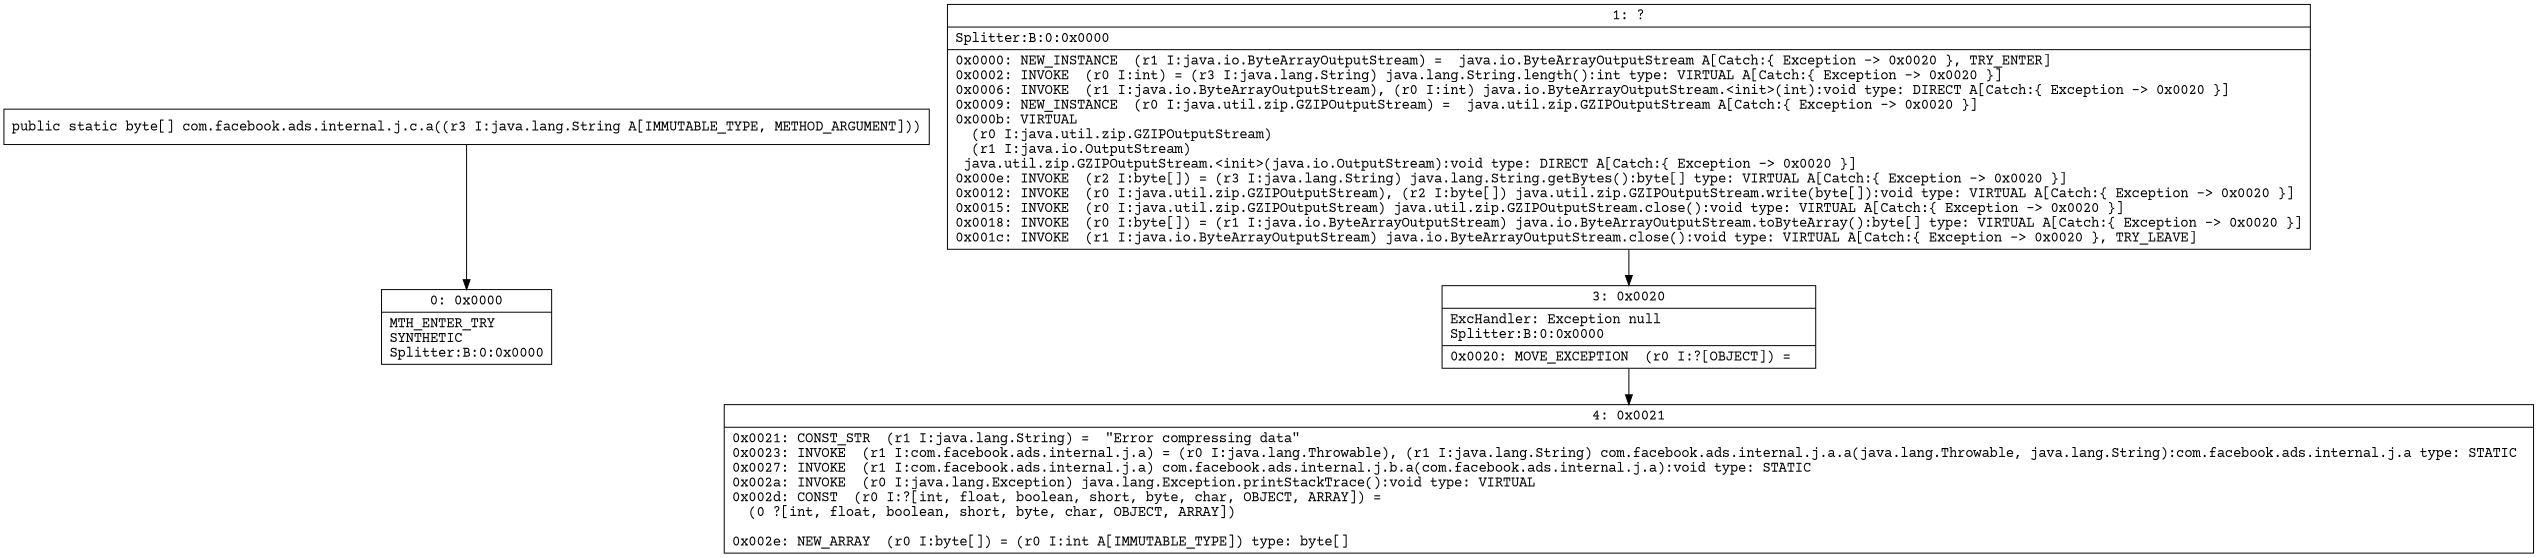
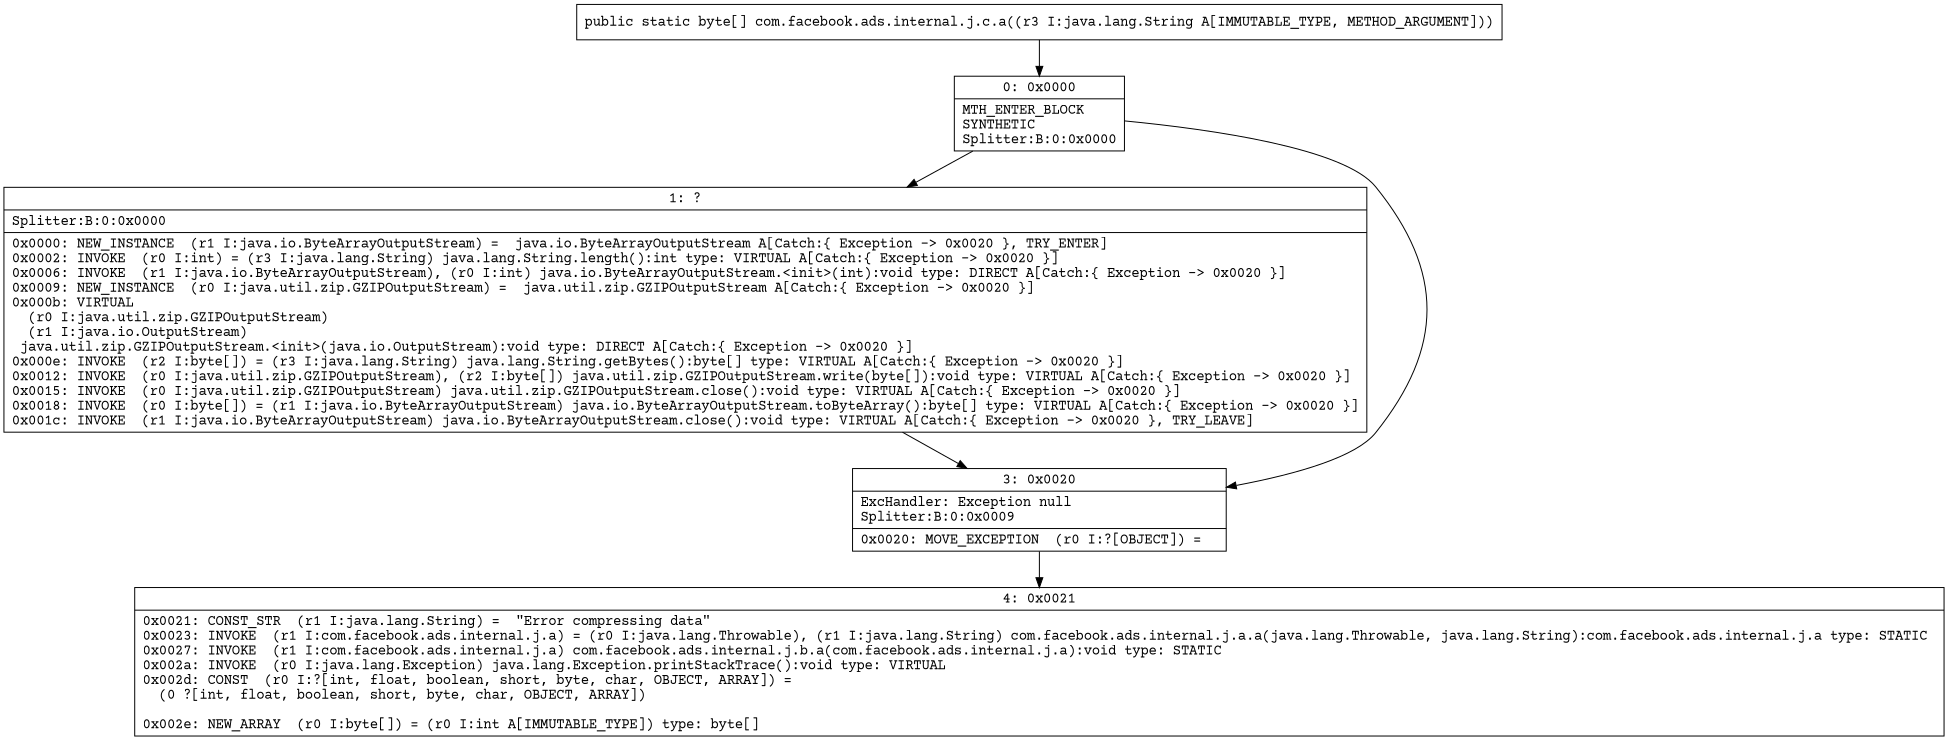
edge "0: 0x0000" -> "1: ?": added
edge "0: 0x0000" -> "3: 0x0020": added
node "0: 0x0000": text "MTH_ENTER_TRY" -> "MTH_ENTER_BLOCK"
node "3: 0x0020": text "Splitter:B:0:0x0000" -> "Splitter:B:0:0x0009"
